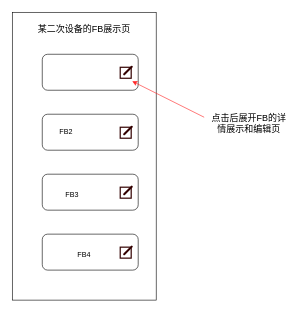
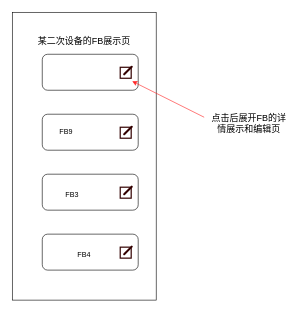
node "某二次设备的FB展示页": moved (84, 29) -> (84, 41)
node "FB2": label "FB2" -> "FB9"
